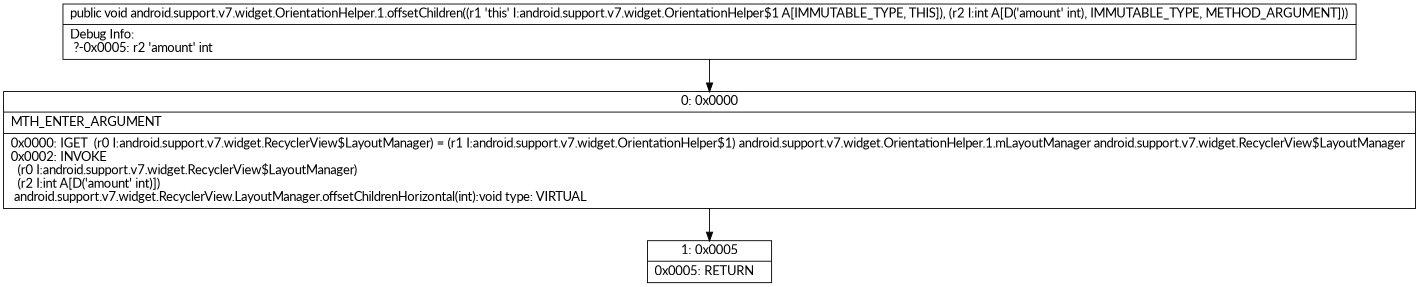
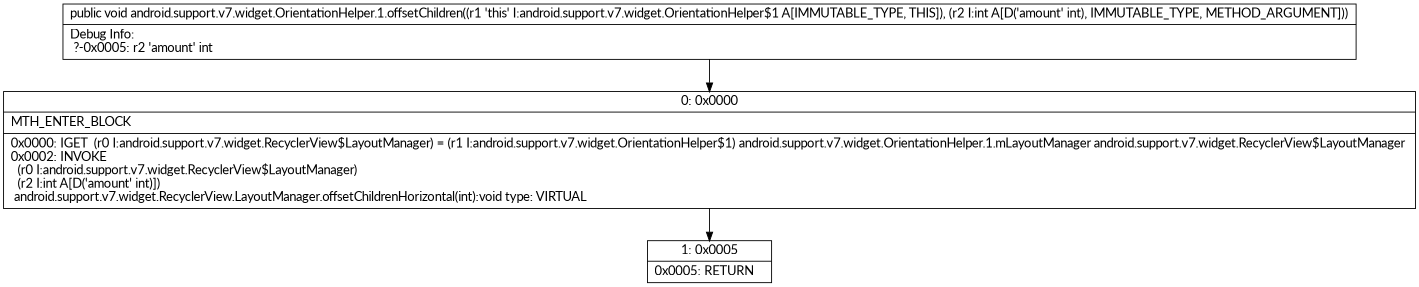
node "0: 0x0000": text "MTH_ENTER_ARGUMENT" -> "MTH_ENTER_BLOCK"
